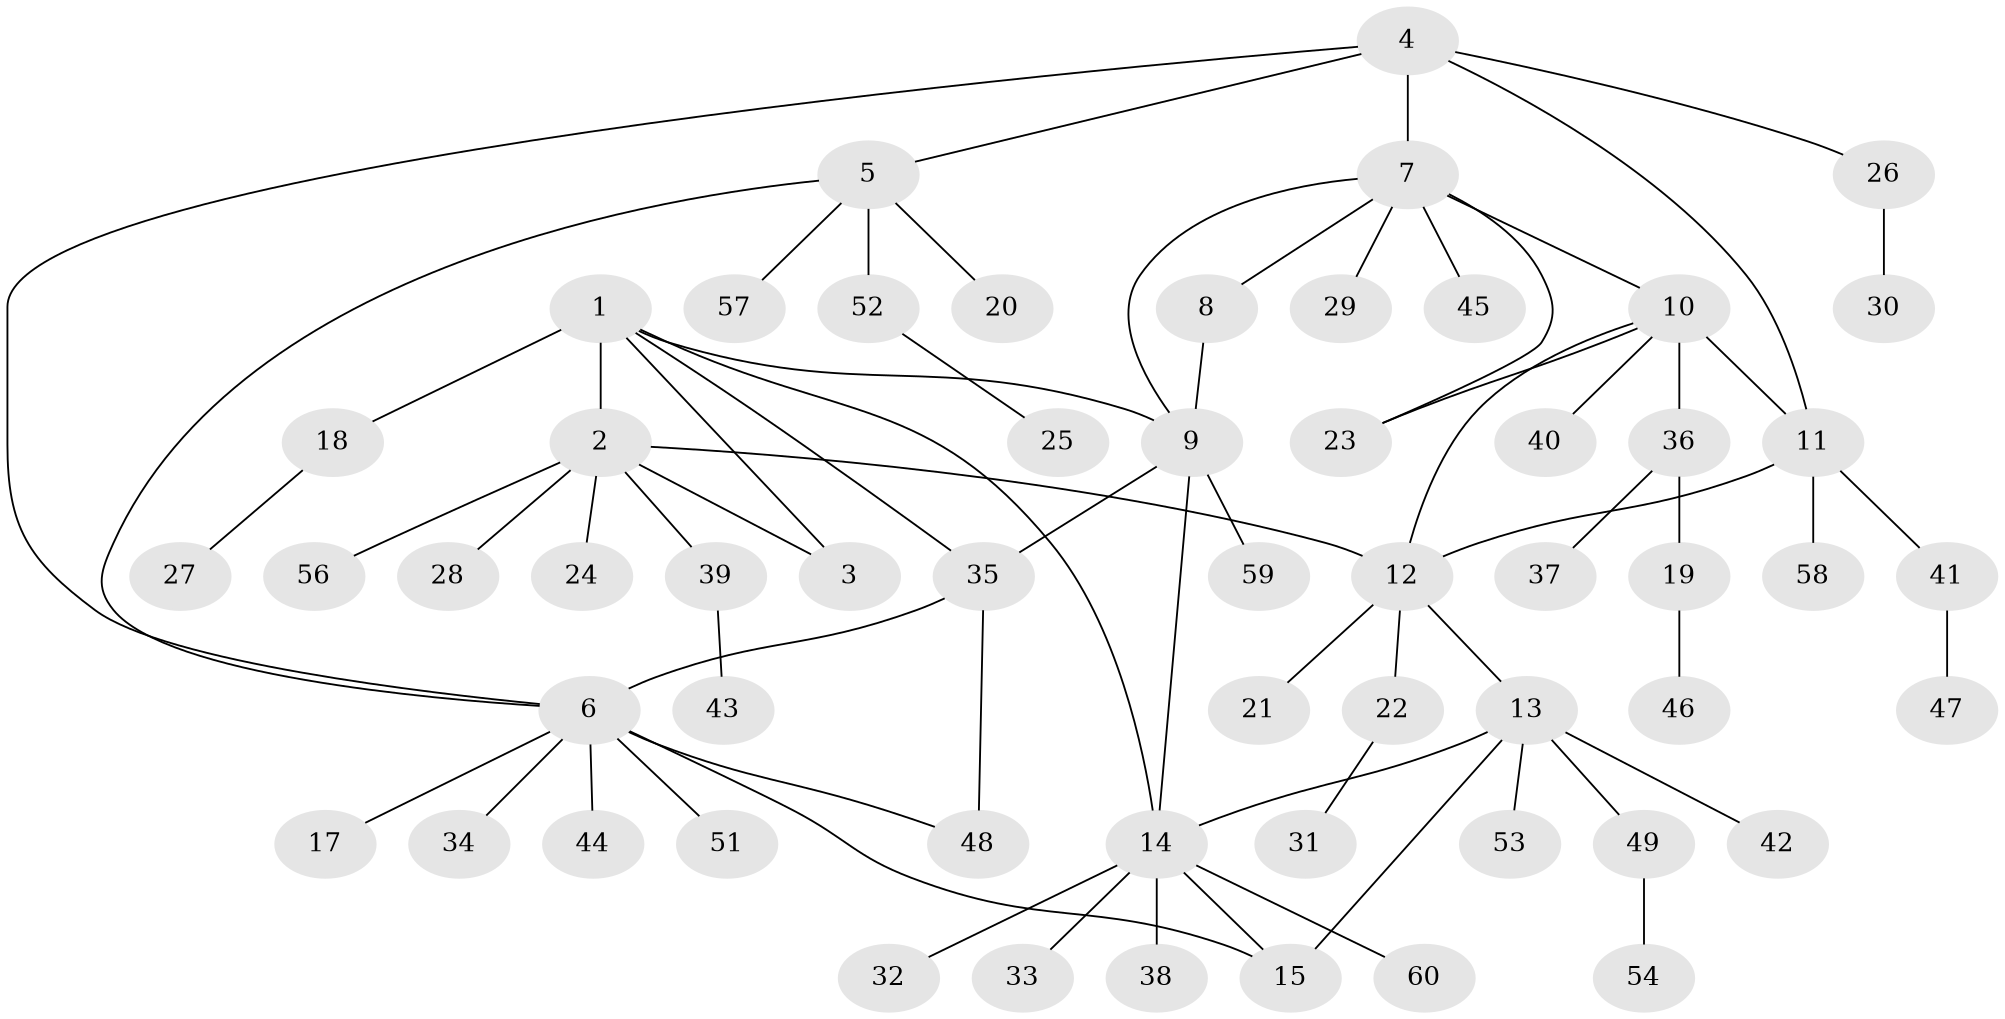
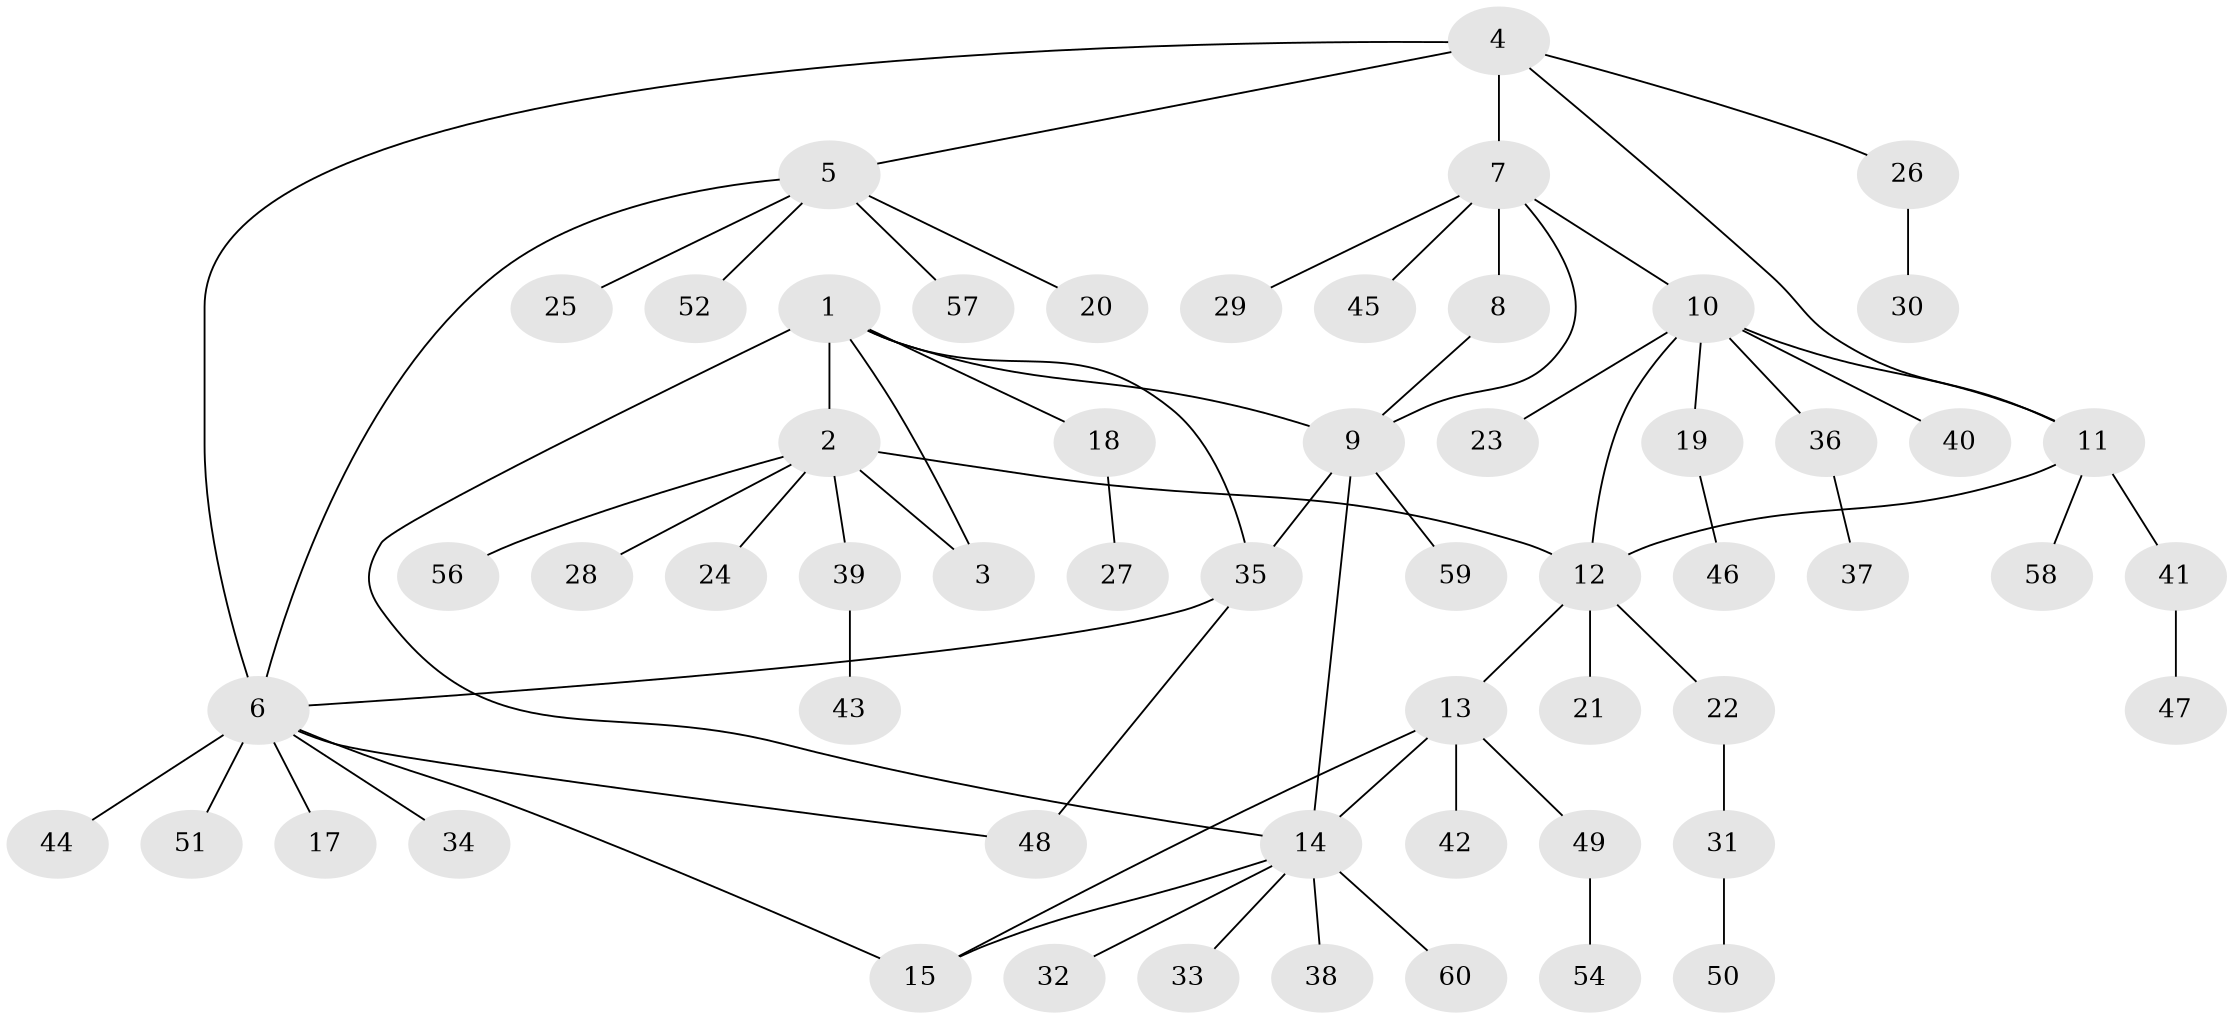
edge "7" -- "23": removed
edge "52" -- "25": now "5" -- "25"
edge "36" -- "19": now "10" -- "19"
node "53": removed
node "50": added
